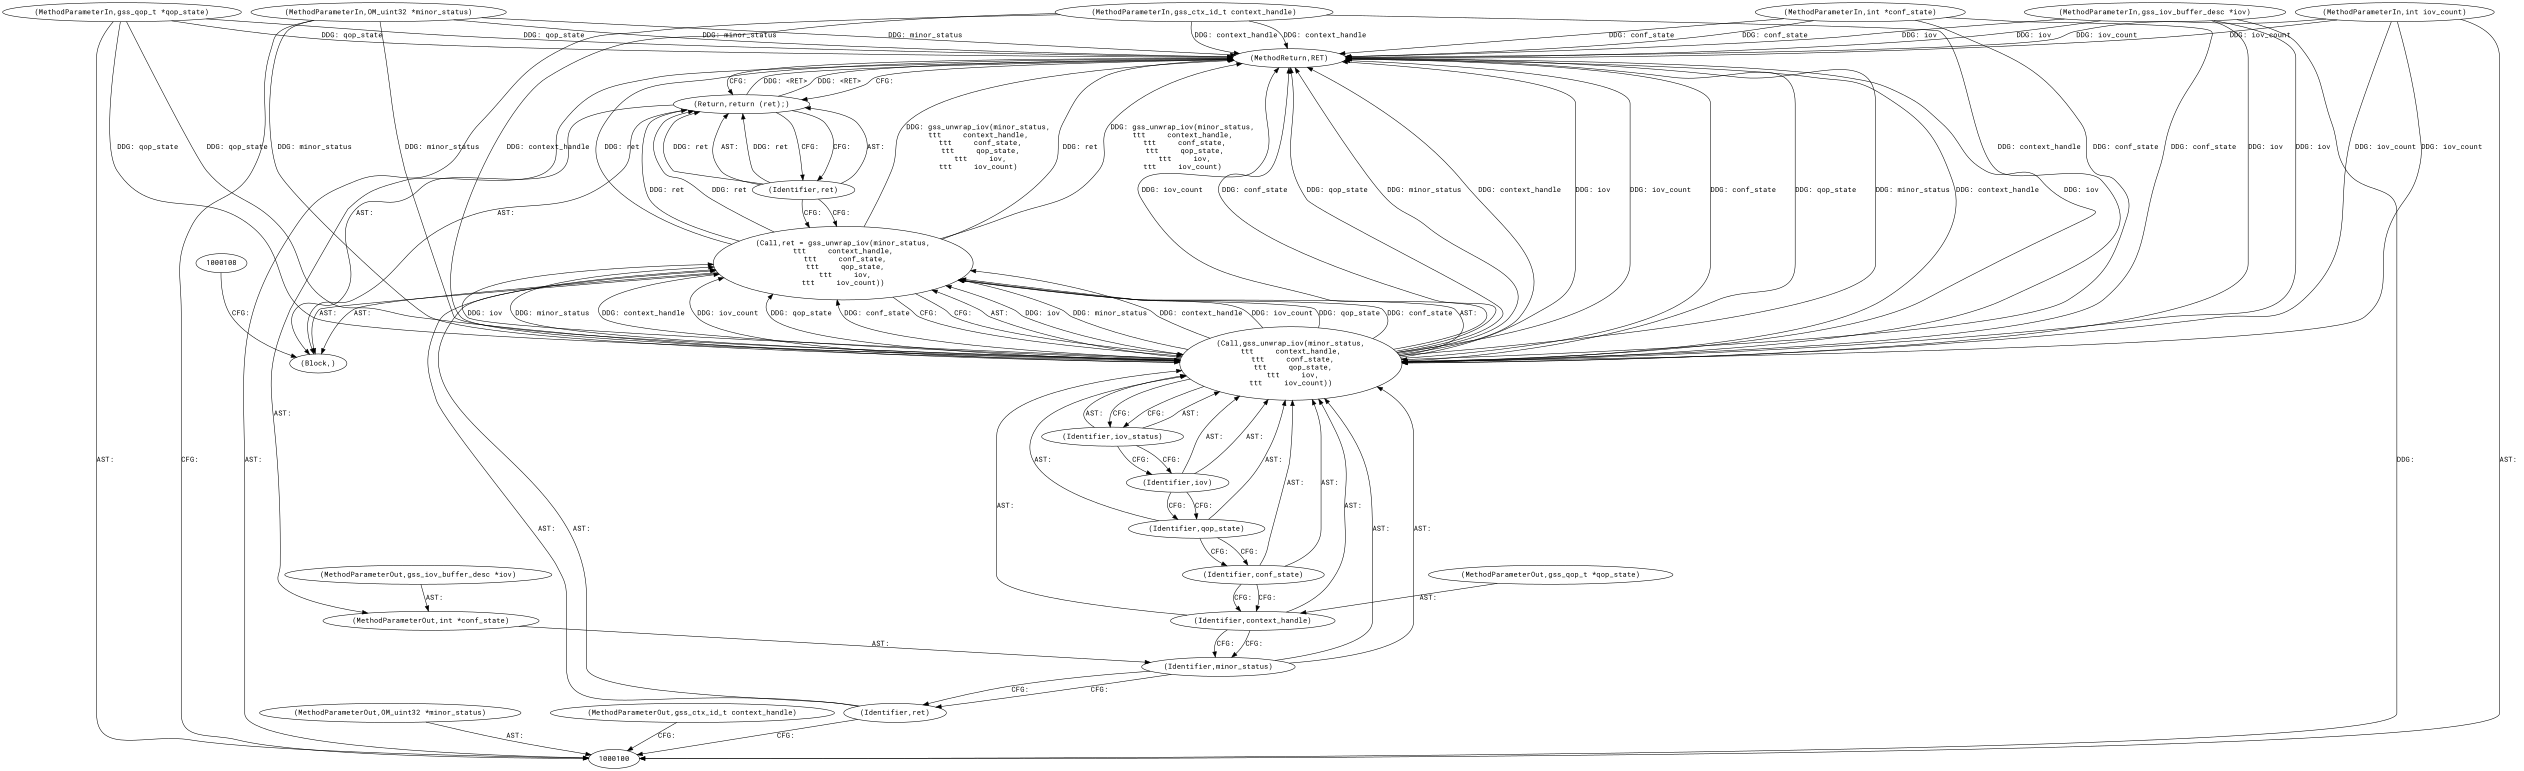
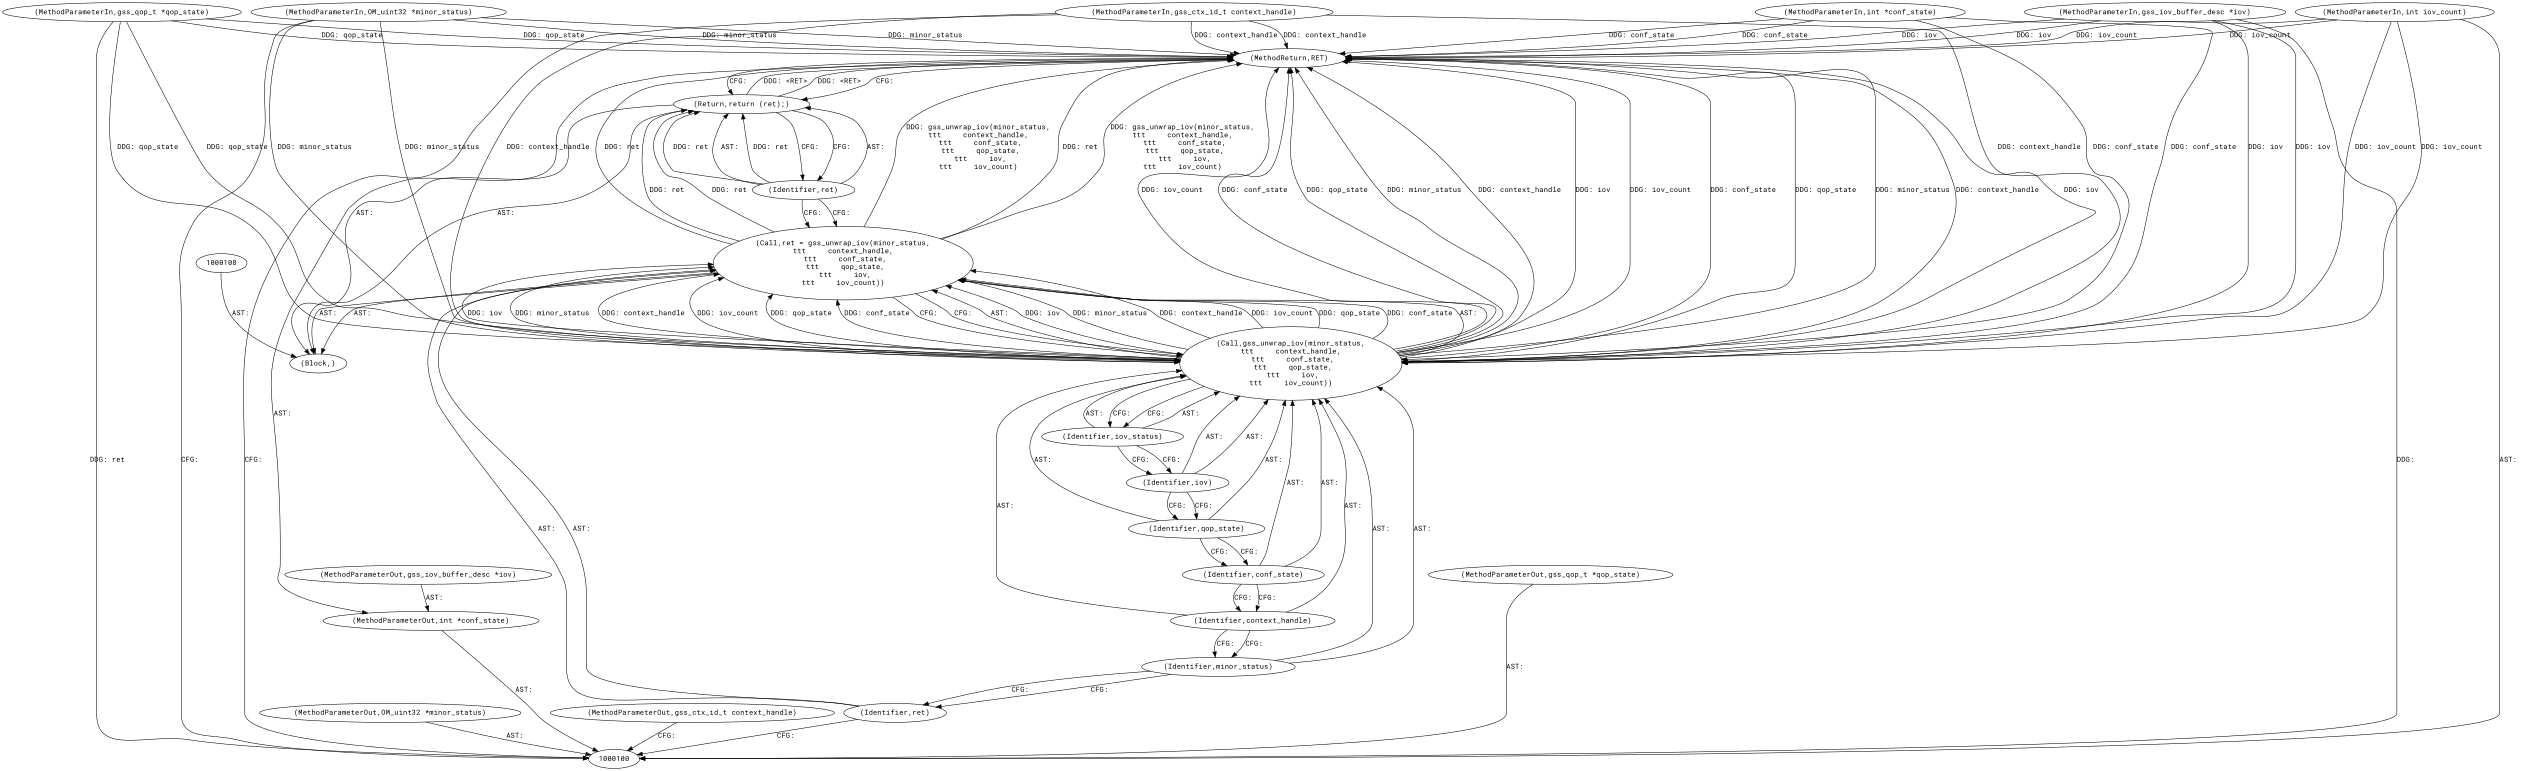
edge "1000108" -> "(Block,)": label "CFG: " -> "AST: "
edge "(MethodParameterIn,gss_qop_t *qop_state)" -> "1000100": label "AST: " -> "DDG: ret"
edge "(MethodParameterIn,gss_ctx_id_t context_handle)" -> "1000100": label "AST: " -> "CFG: "
edge "(MethodParameterOut,gss_qop_t *qop_state)" -> "(Identifier,context_handle)": now "(MethodParameterOut,gss_qop_t *qop_state)" -> "1000100"
edge "(MethodParameterOut,int *conf_state)" -> "(Identifier,minor_status)": now "(MethodParameterOut,int *conf_state)" -> "1000100"
